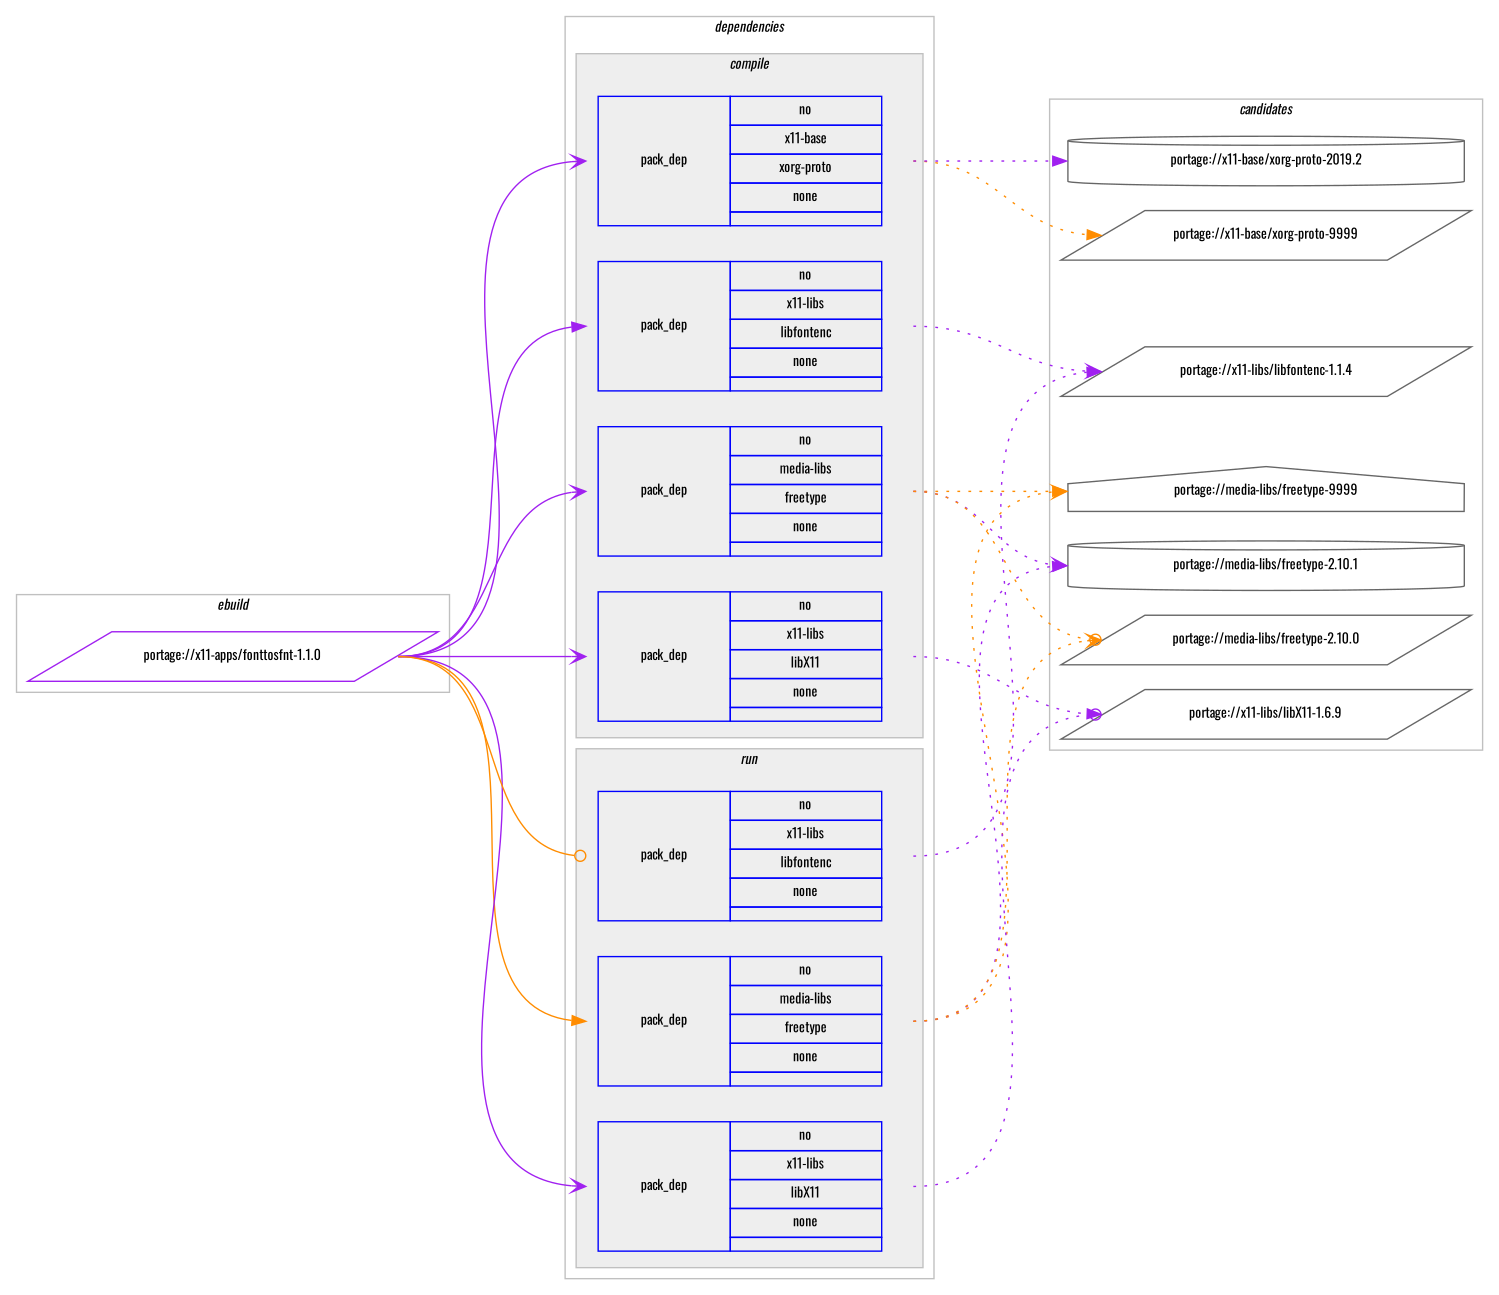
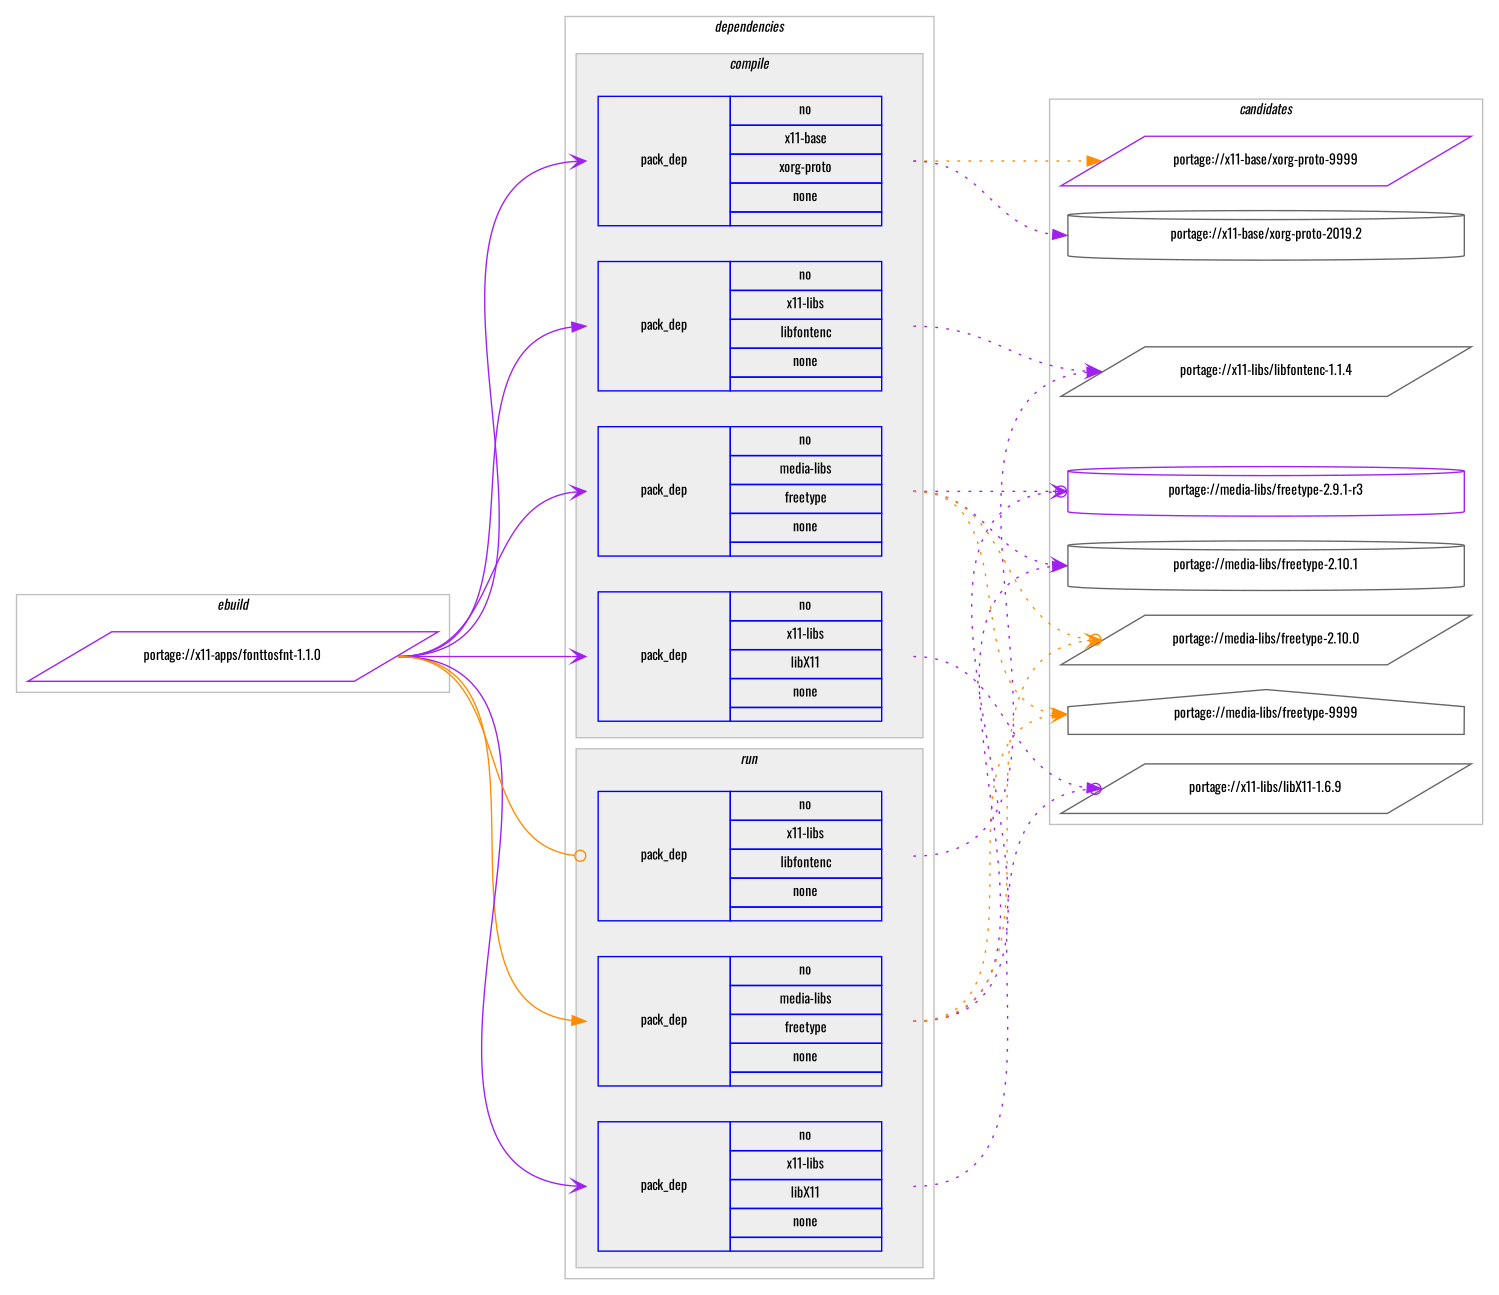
node "portage://x11-base/xorg-proto-9999": color gray40 -> purple
node "portage://media-libs/freetype-2.9.1-r3": added
